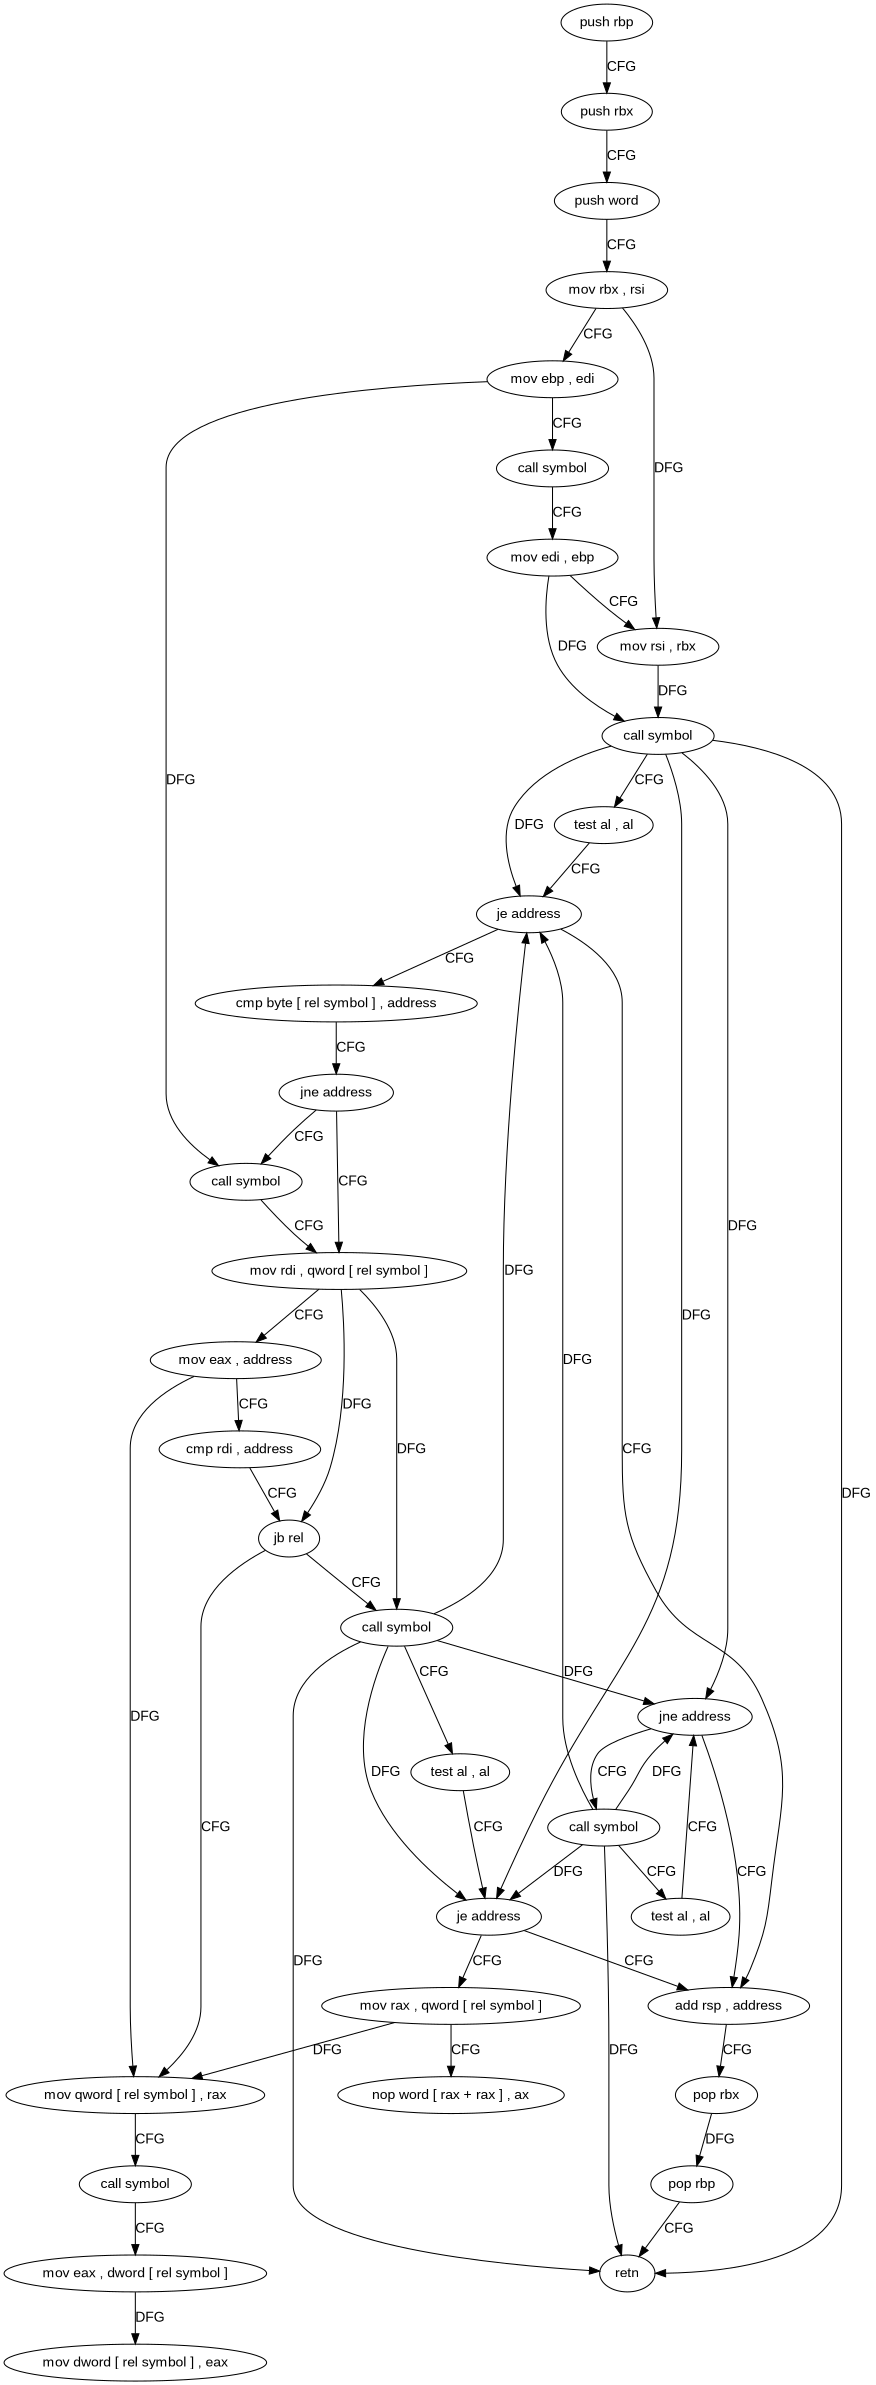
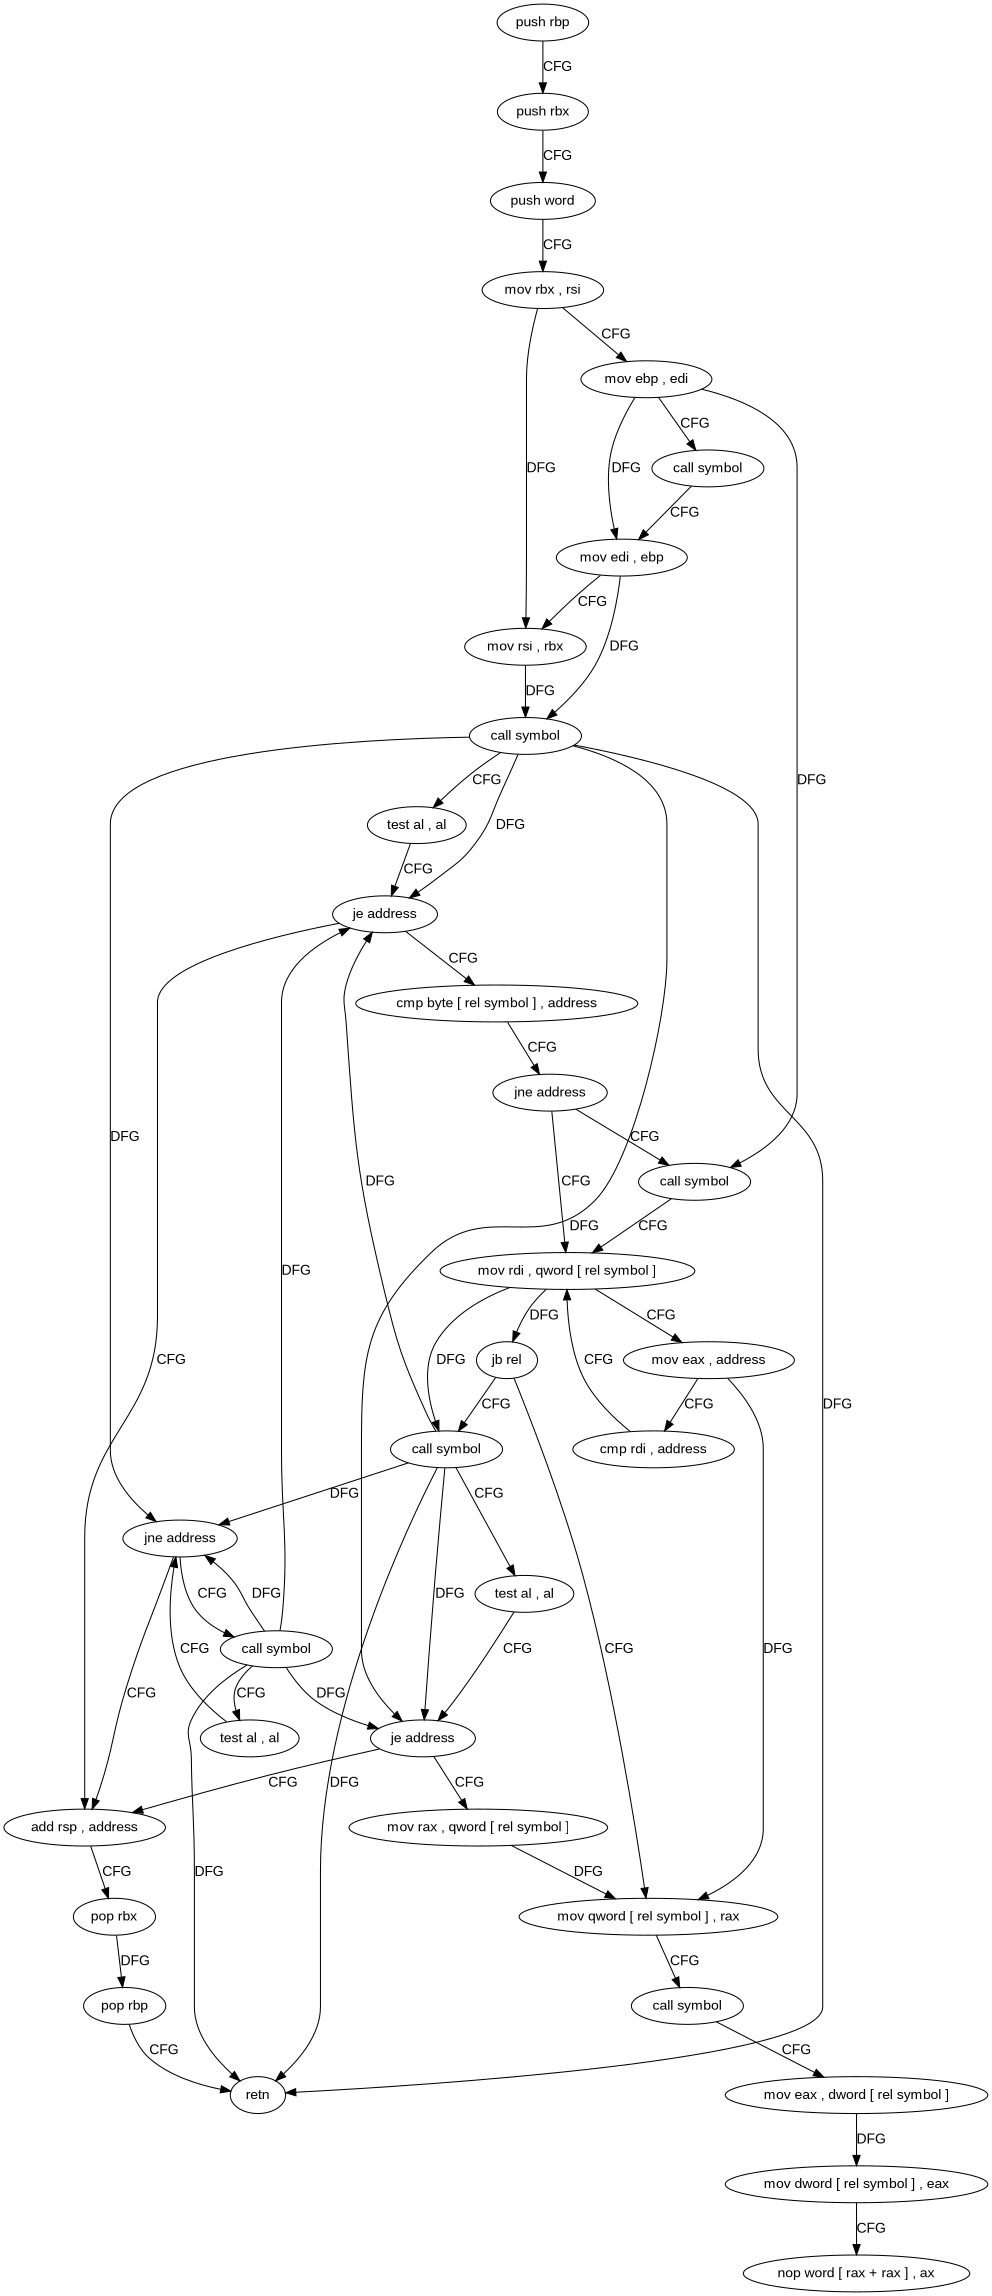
edge "mov ebp , edi" -> "mov edi , ebp": added, label "DFG"
edge "cmp rdi , address" -> "jb rel": now "cmp rdi , address" -> "mov rdi , qword [ rel symbol ]"
edge "mov rax , qword [ rel symbol ]" -> "nop word [ rax + rax ] , ax": now "mov dword [ rel symbol ] , eax" -> "nop word [ rax + rax ] , ax"
